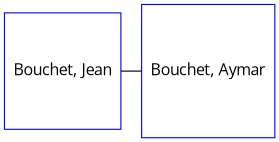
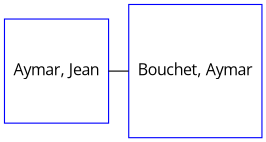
node "Bouchet, Jean": label "Bouchet, Jean" -> "Aymar, Jean"
